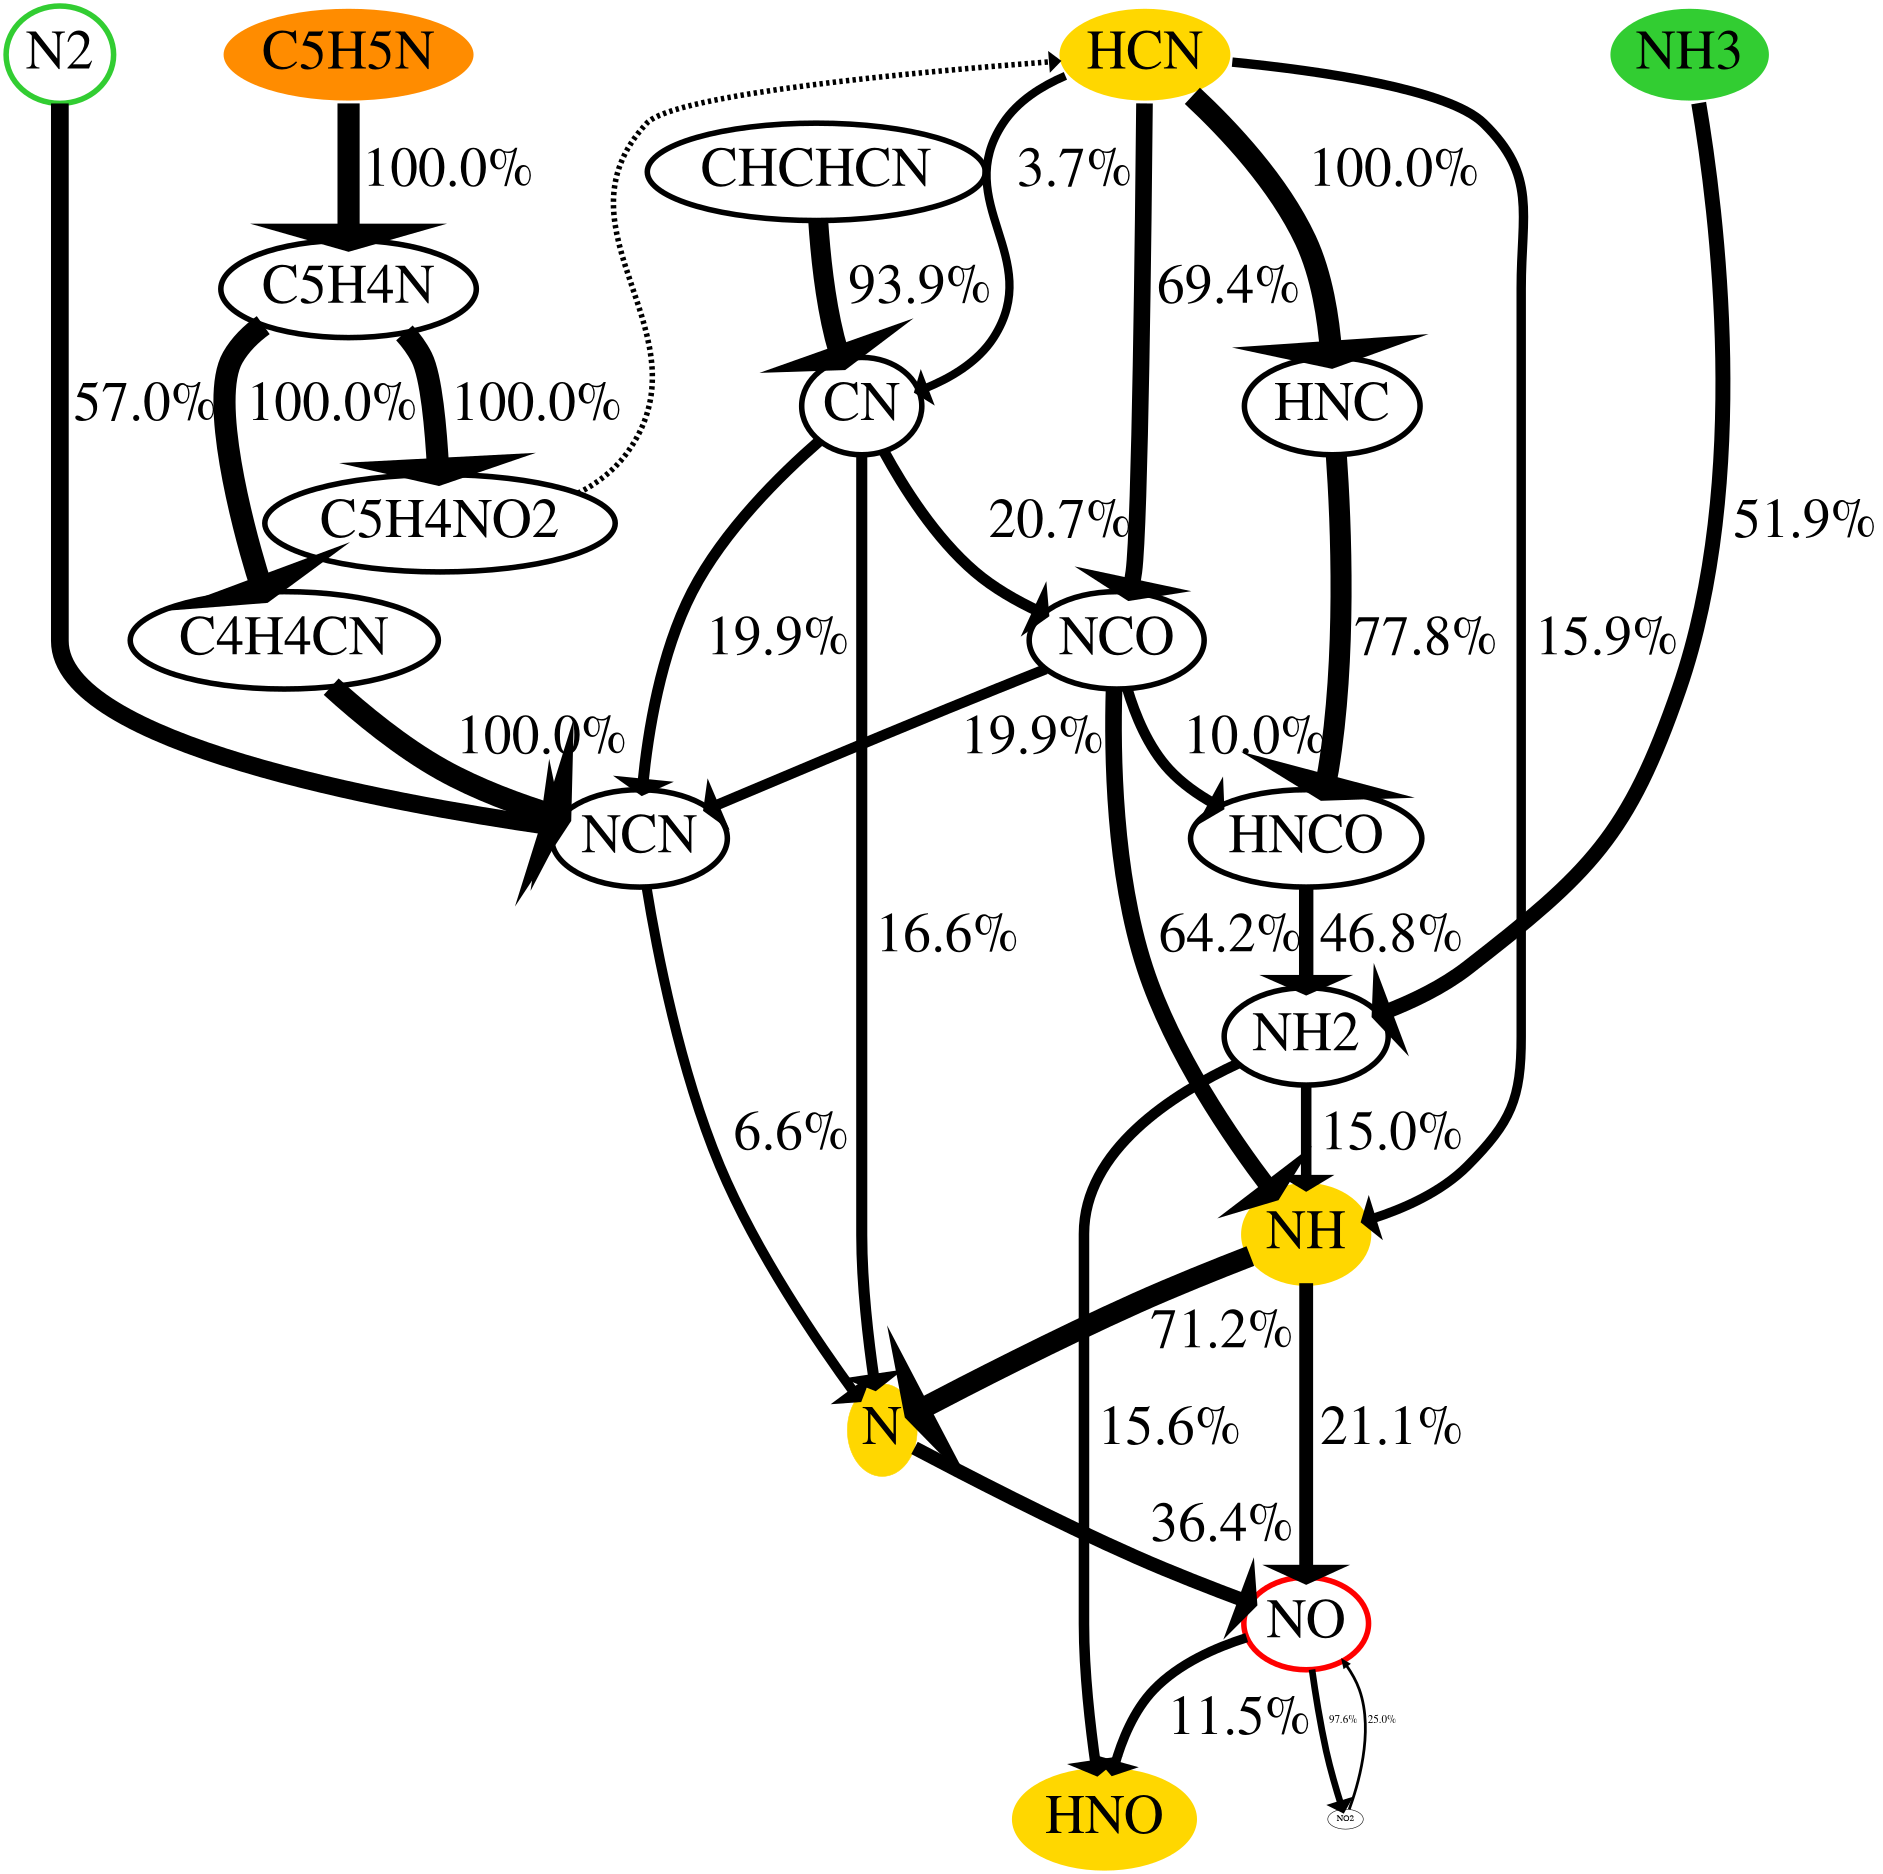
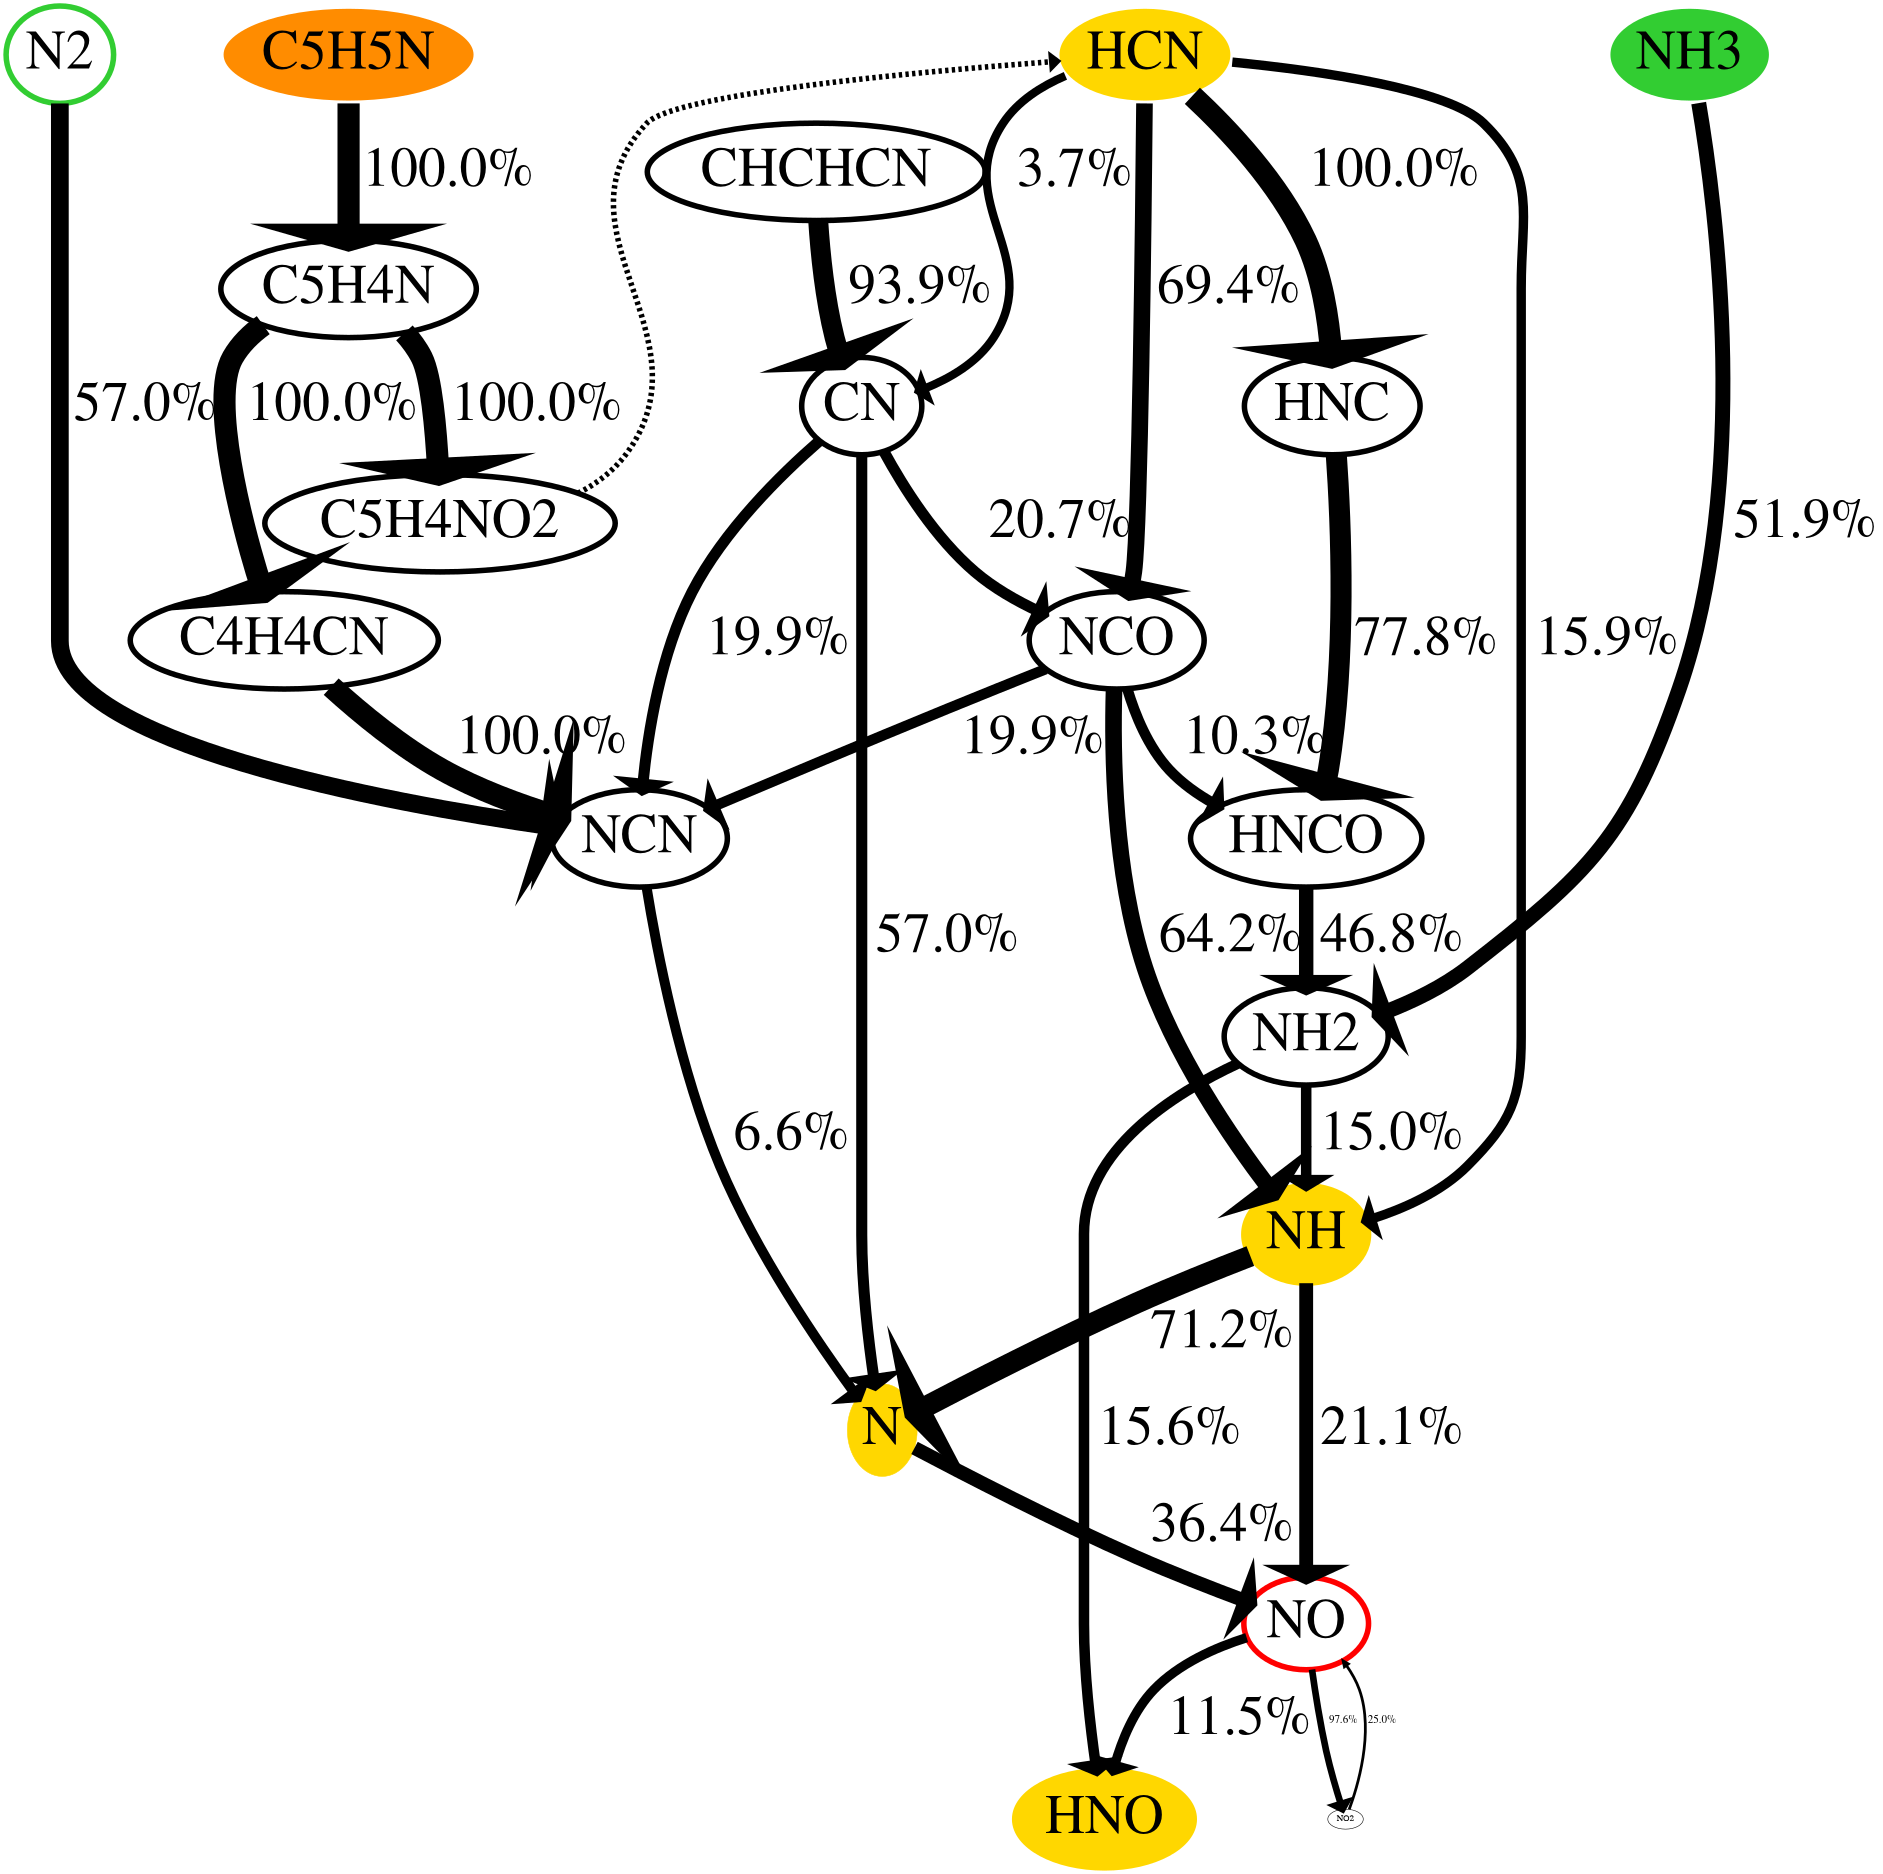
edge "NCO" -> "HNCO": label " 10.0%" -> " 10.3%"
edge "CN" -> "N": label " 16.6%" -> " 57.0%"
